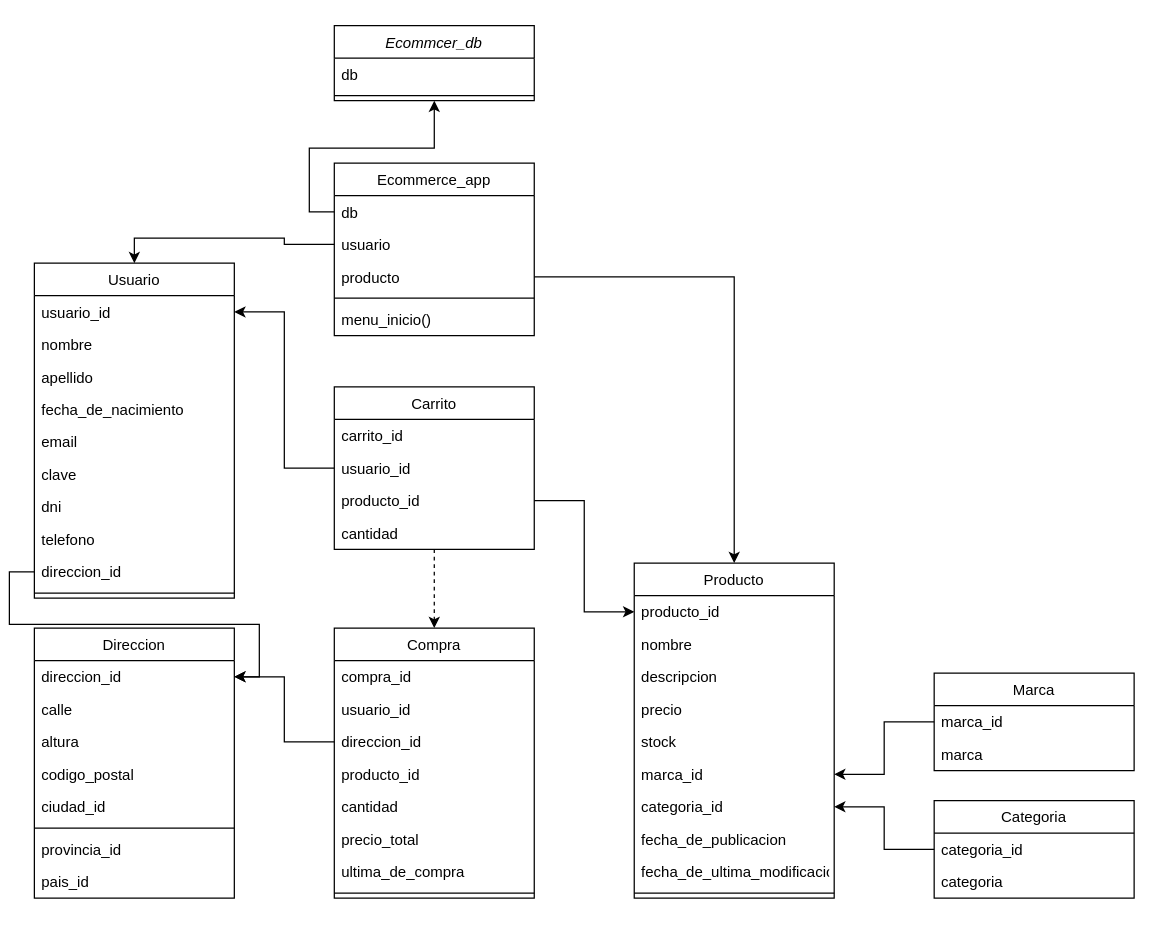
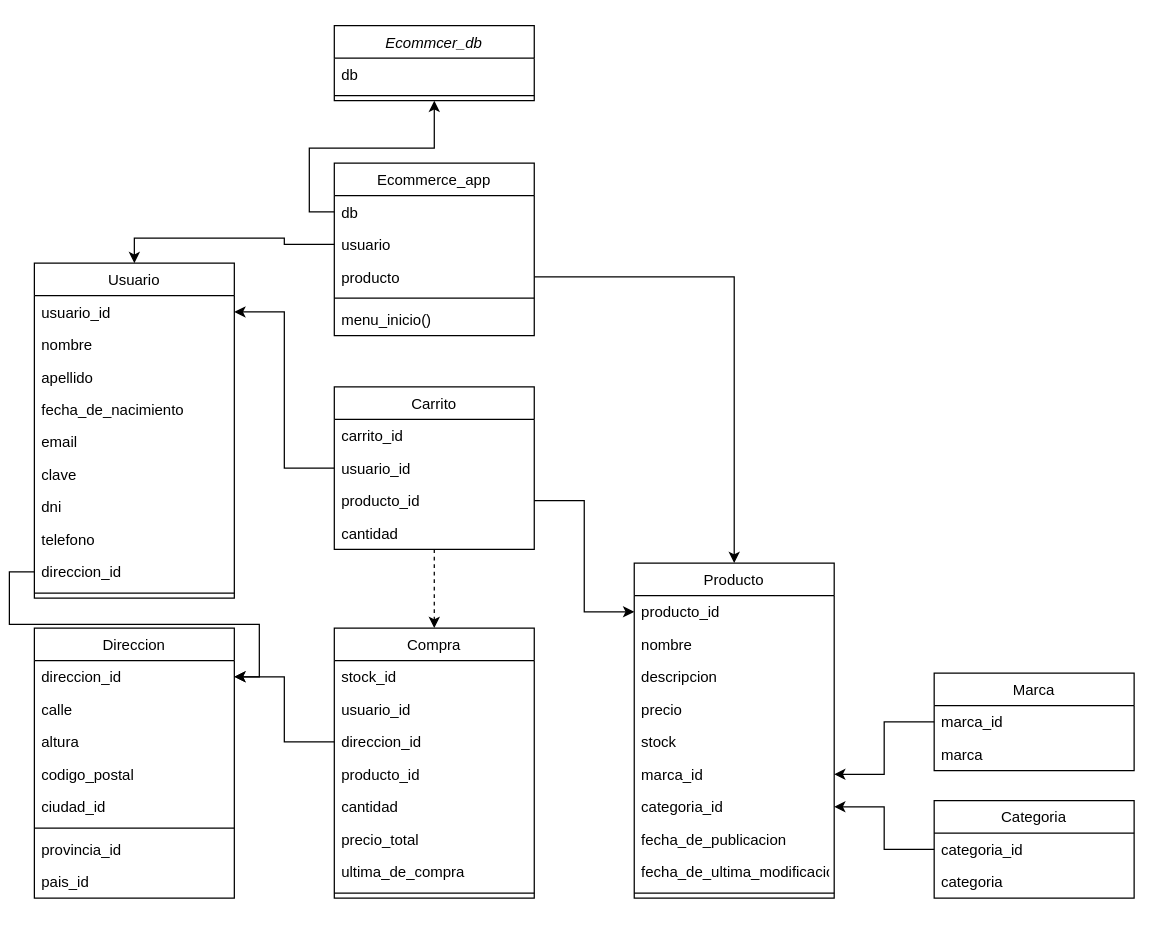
node "compra_id": label "compra_id" -> "stock_id"
